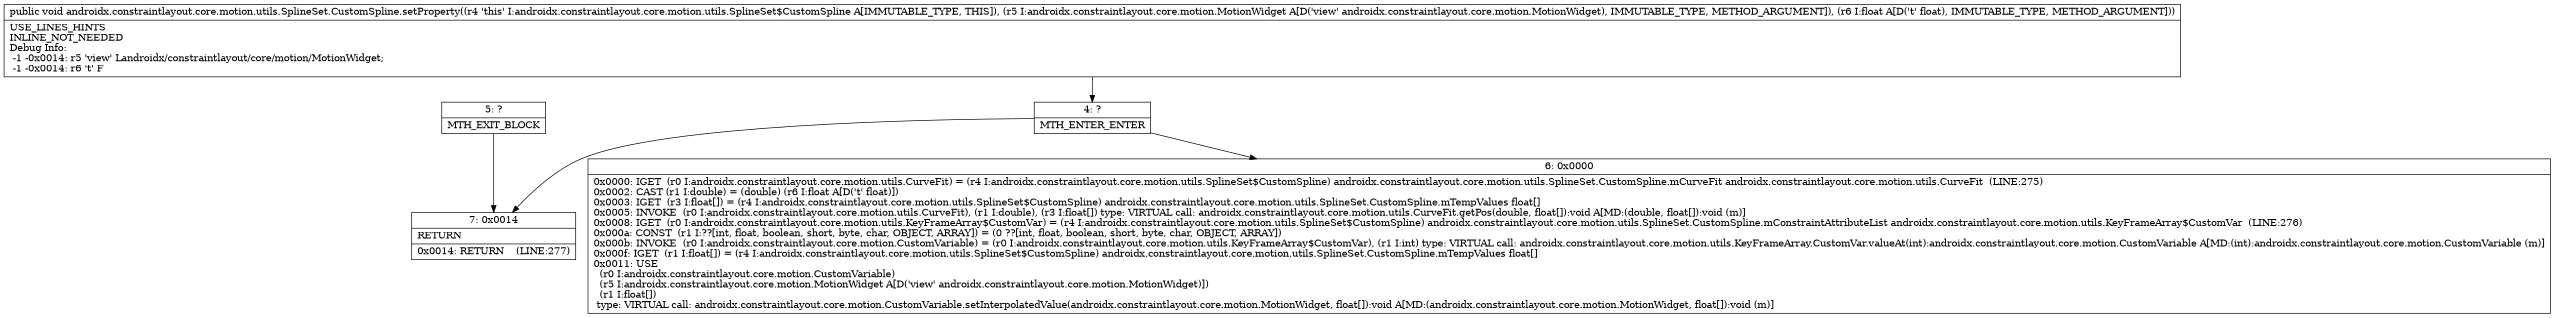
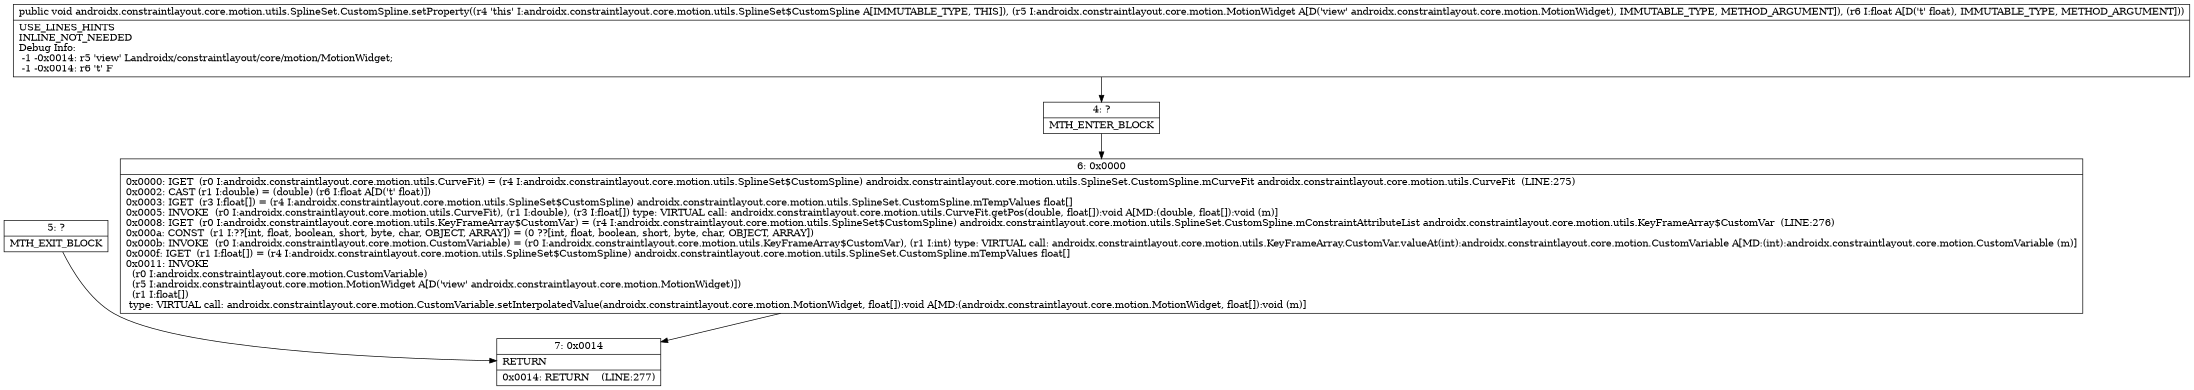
node "4: ?": text "MTH_ENTER_ENTER" -> "MTH_ENTER_BLOCK"
edge "4: ?" -> "7: 0x0014": now "6: 0x0000" -> "7: 0x0014"
node "6: 0x0000": text "0x0011: USE" -> "0x0011: INVOKE"
